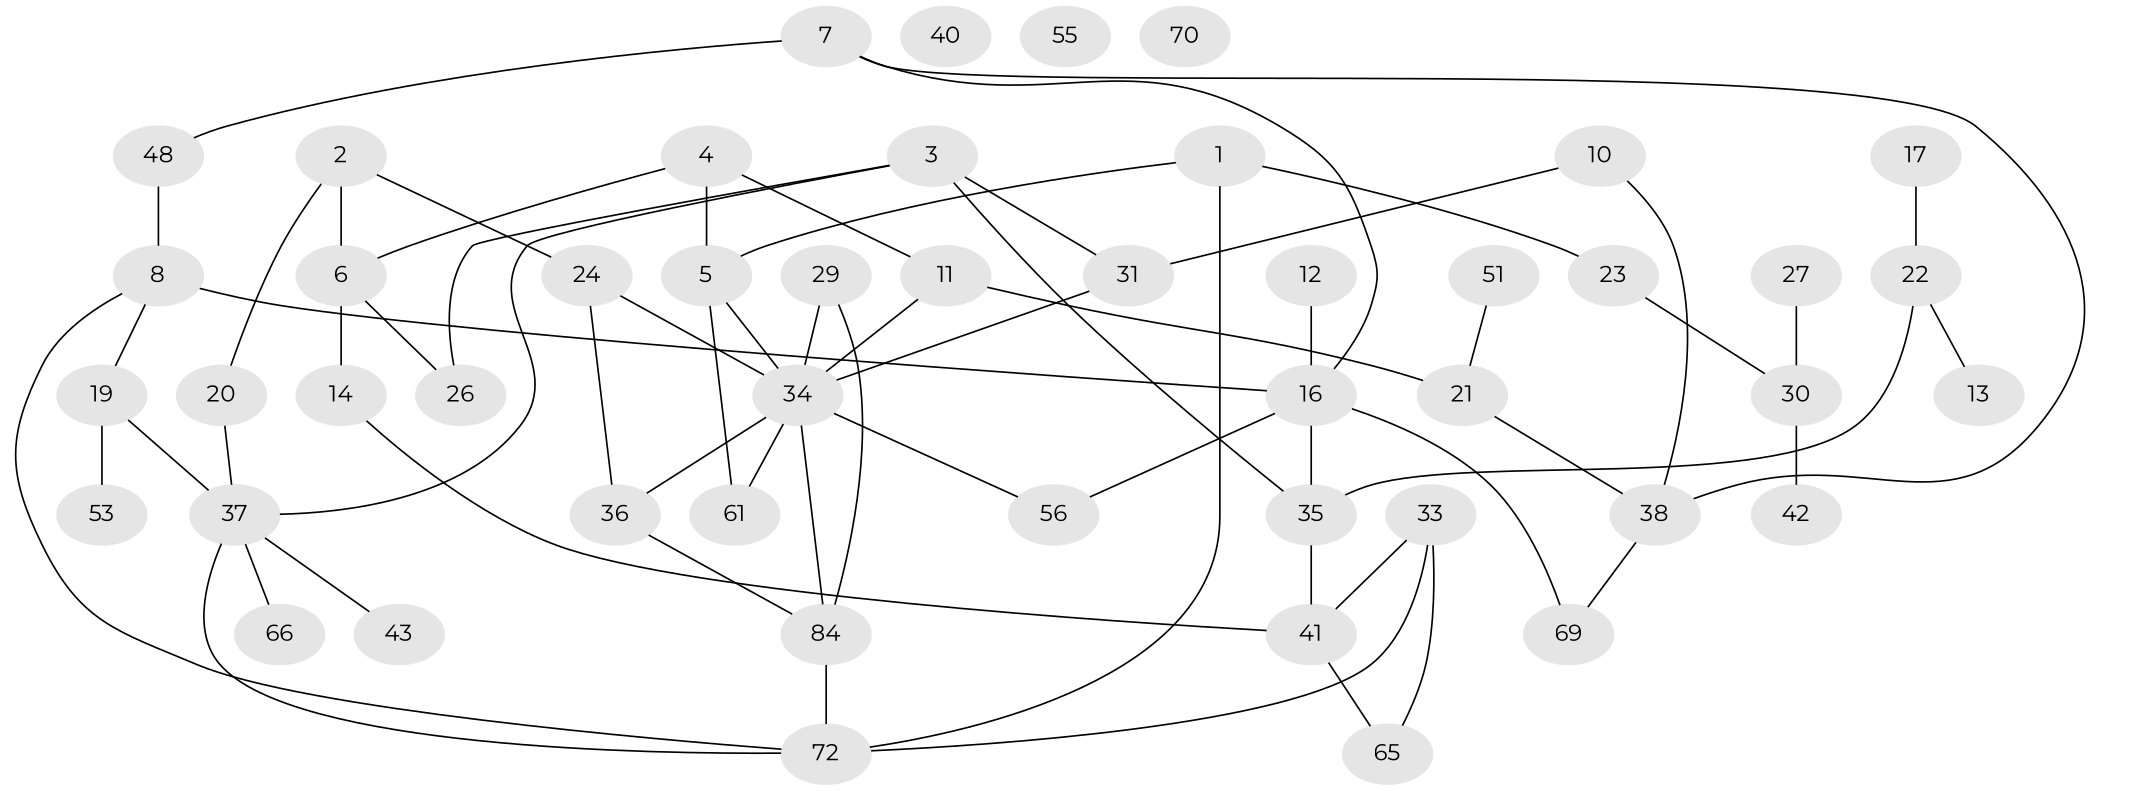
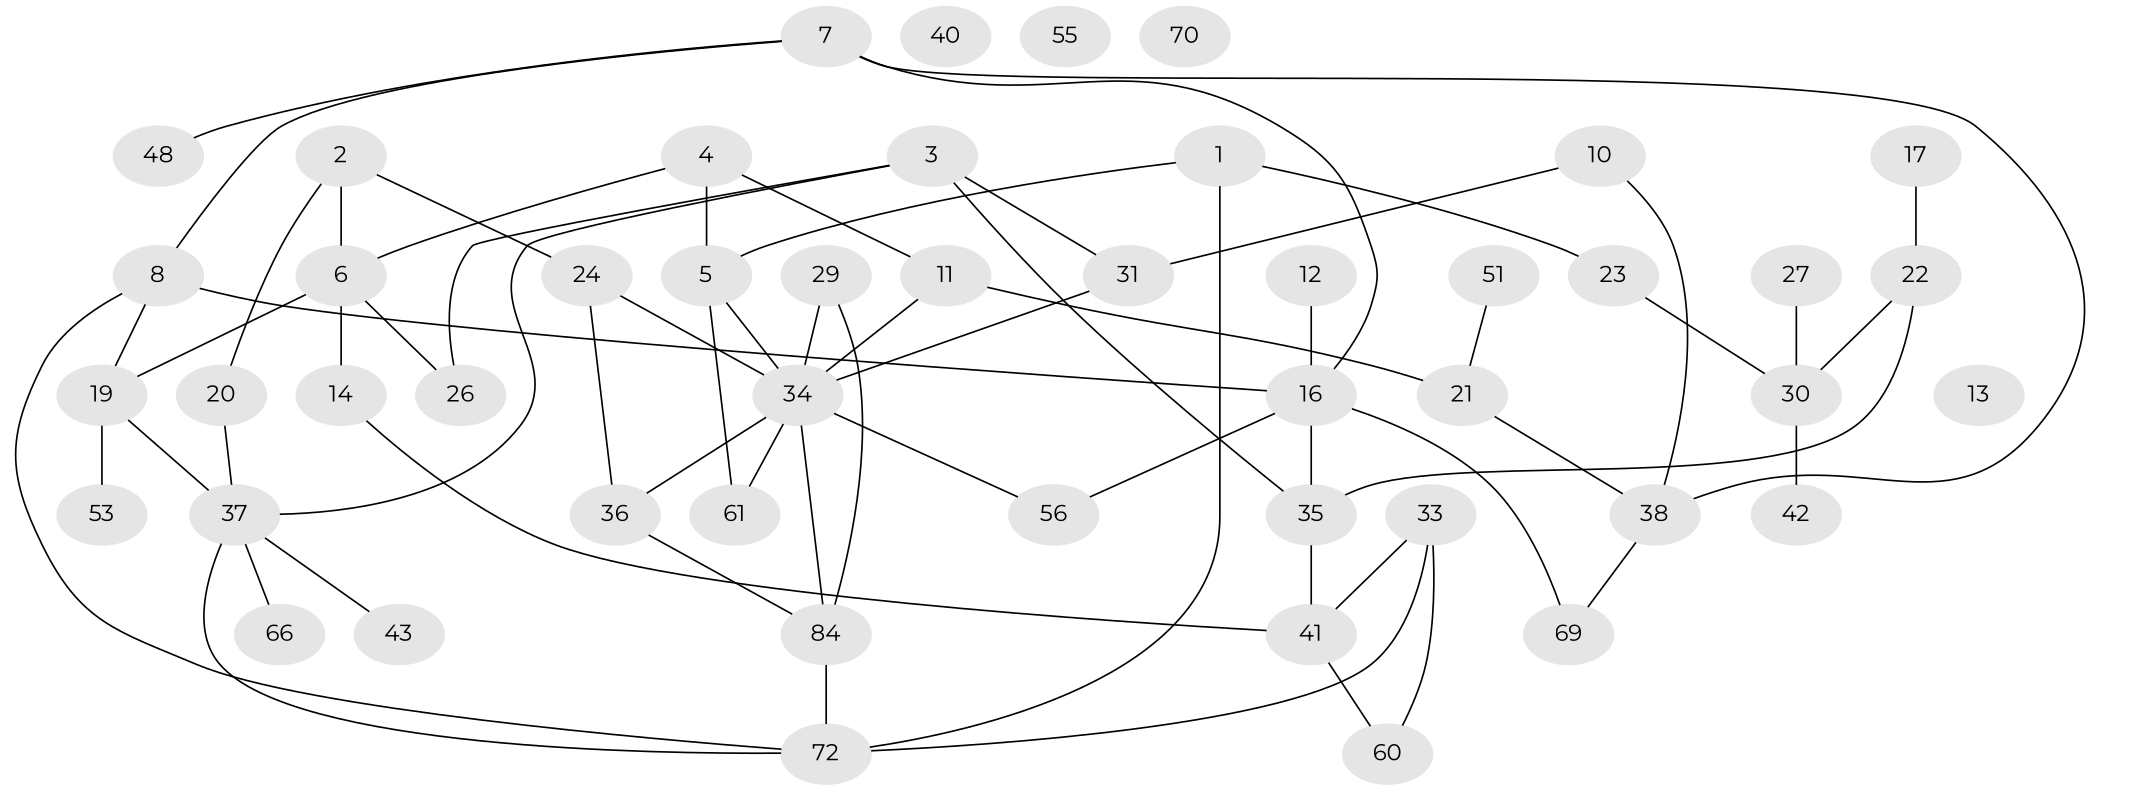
edge "48" -- "8": now "7" -- "8"
edge "6" -- "19": added
edge "22" -- "13": now "22" -- "30"
node "65": label "65" -> "60"
